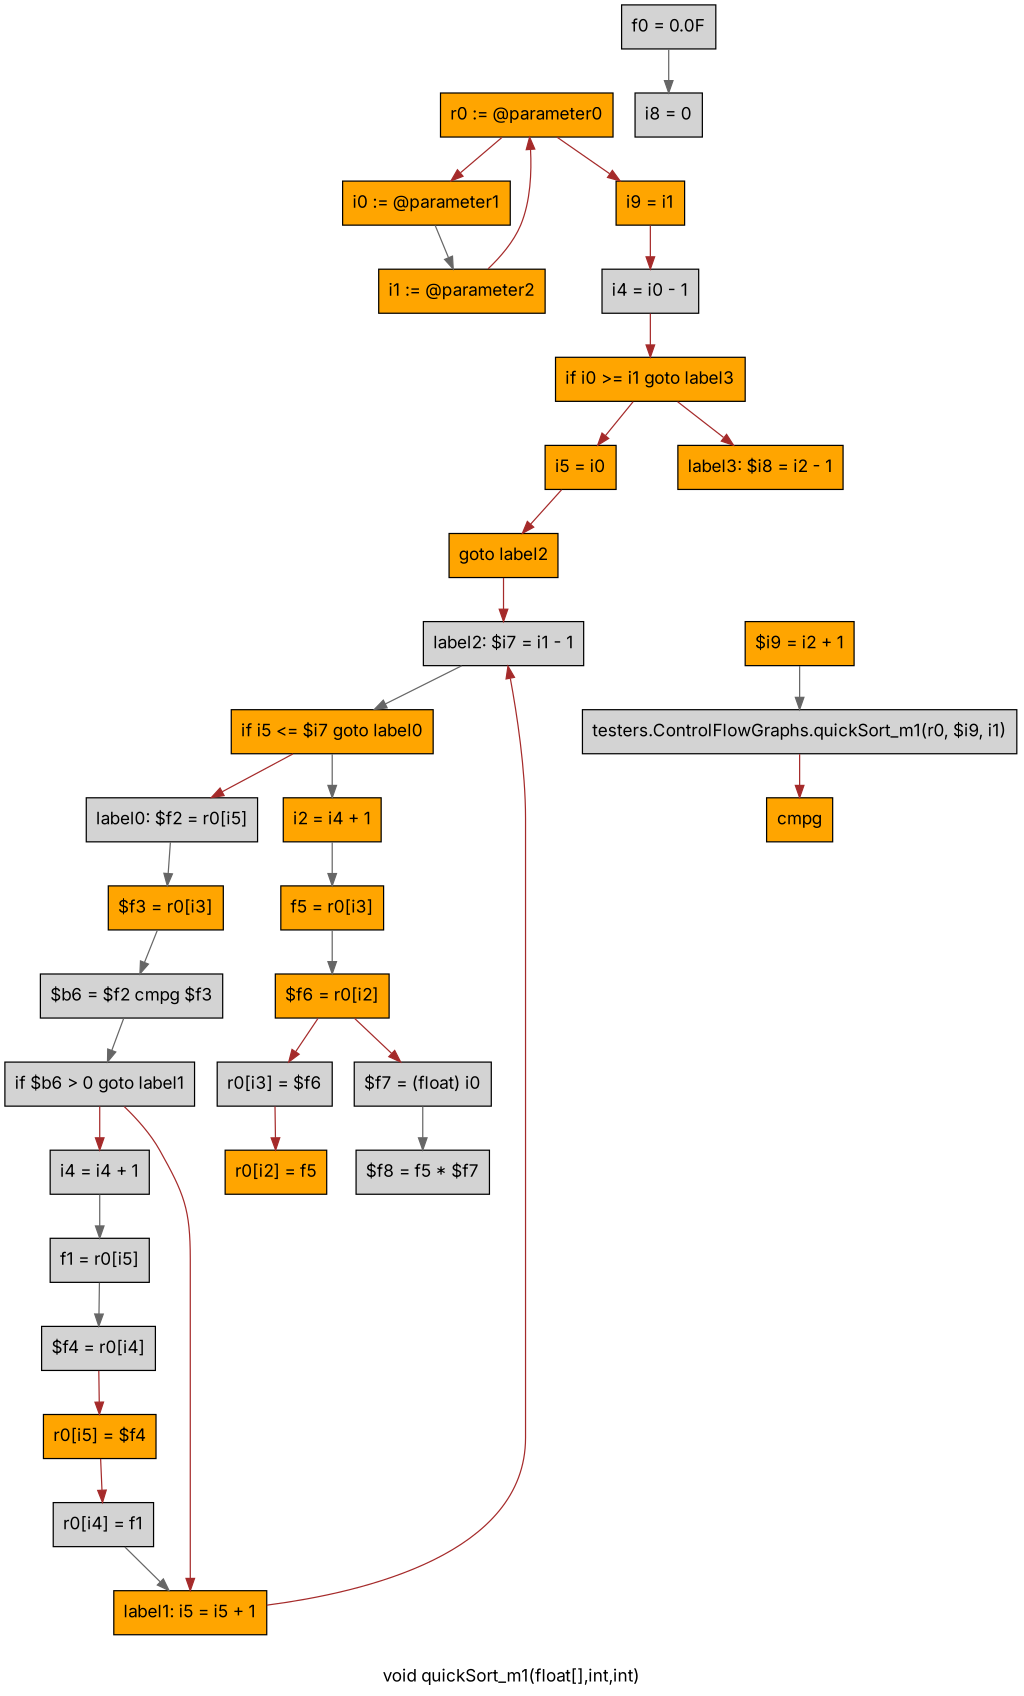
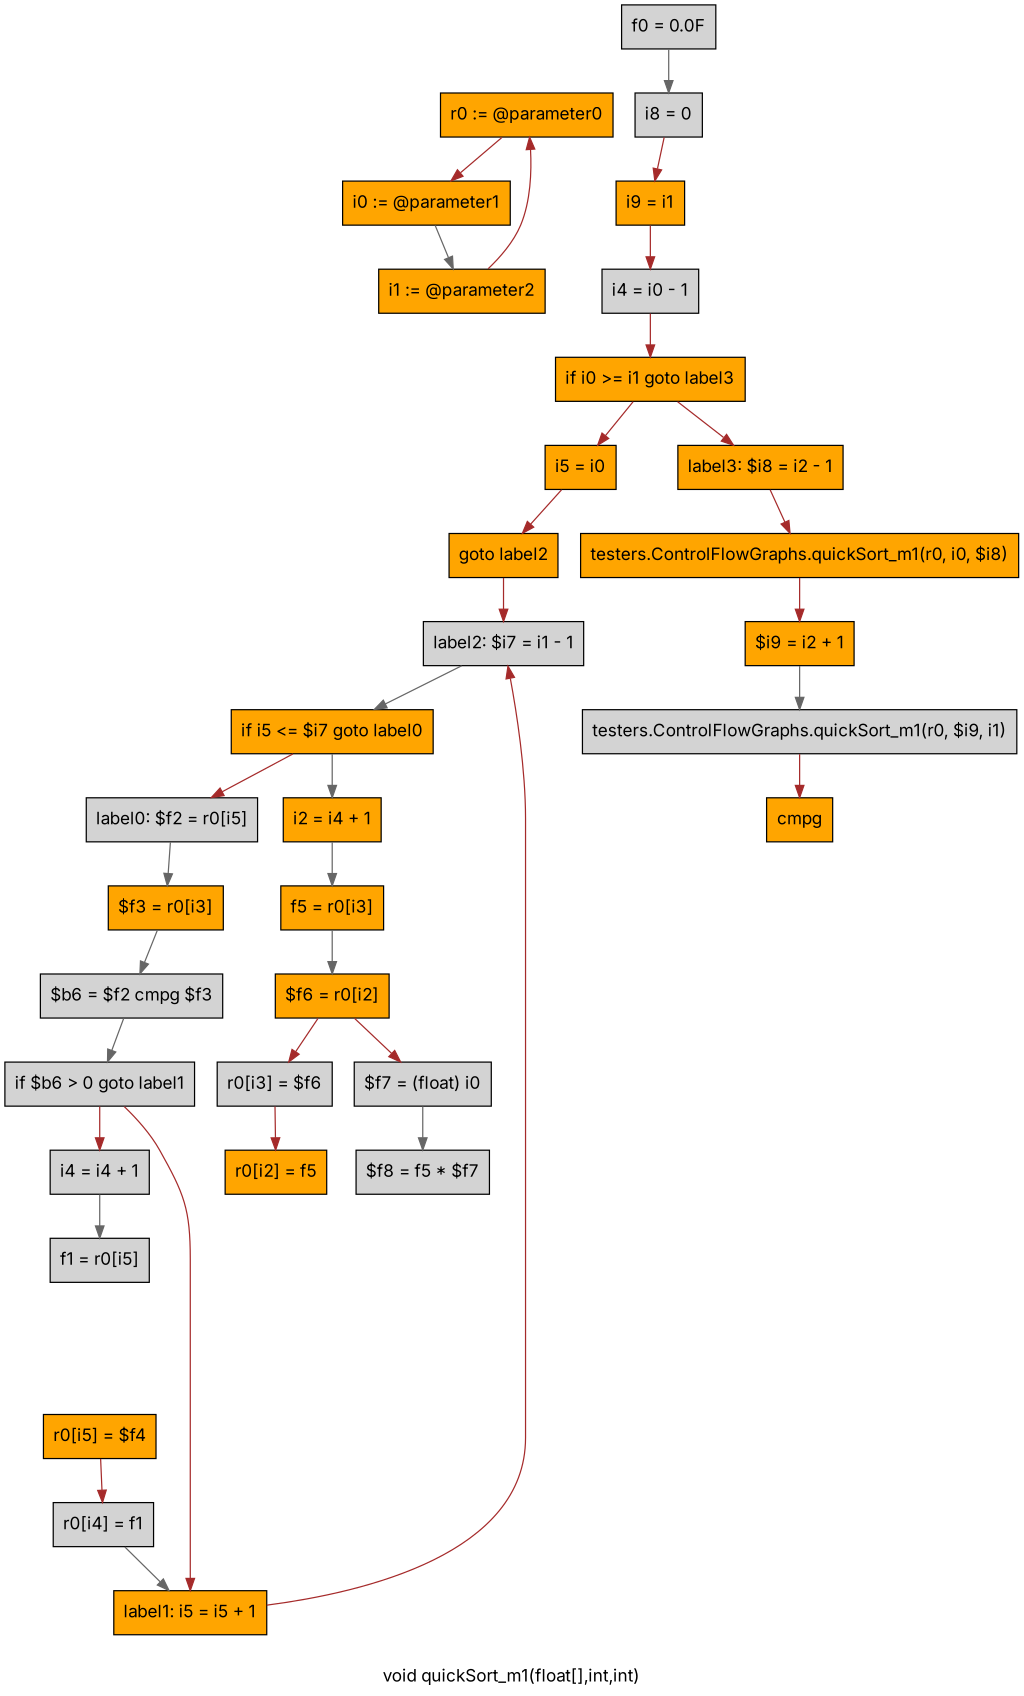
edge "r0 := @parameter0" -> "i9 = i1": now "i8 = 0" -> "i9 = i1"
node "testers.ControlFlowGraphs.quickSort_m1(r0, i0, $i8)": added
node "$f4 = r0[i4]": removed
